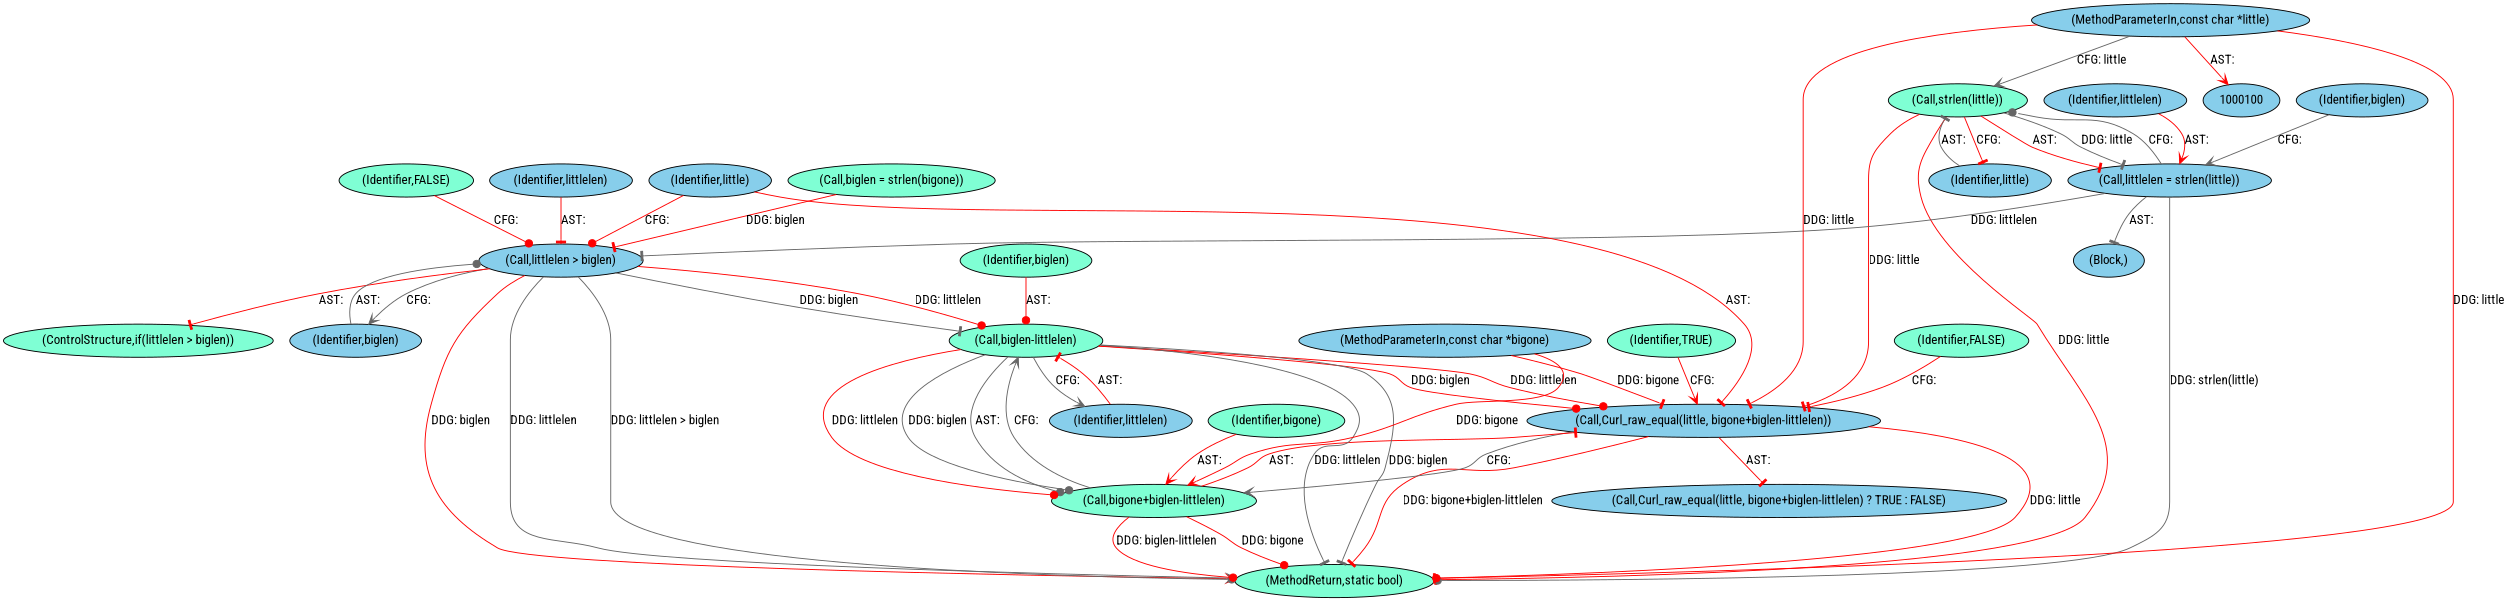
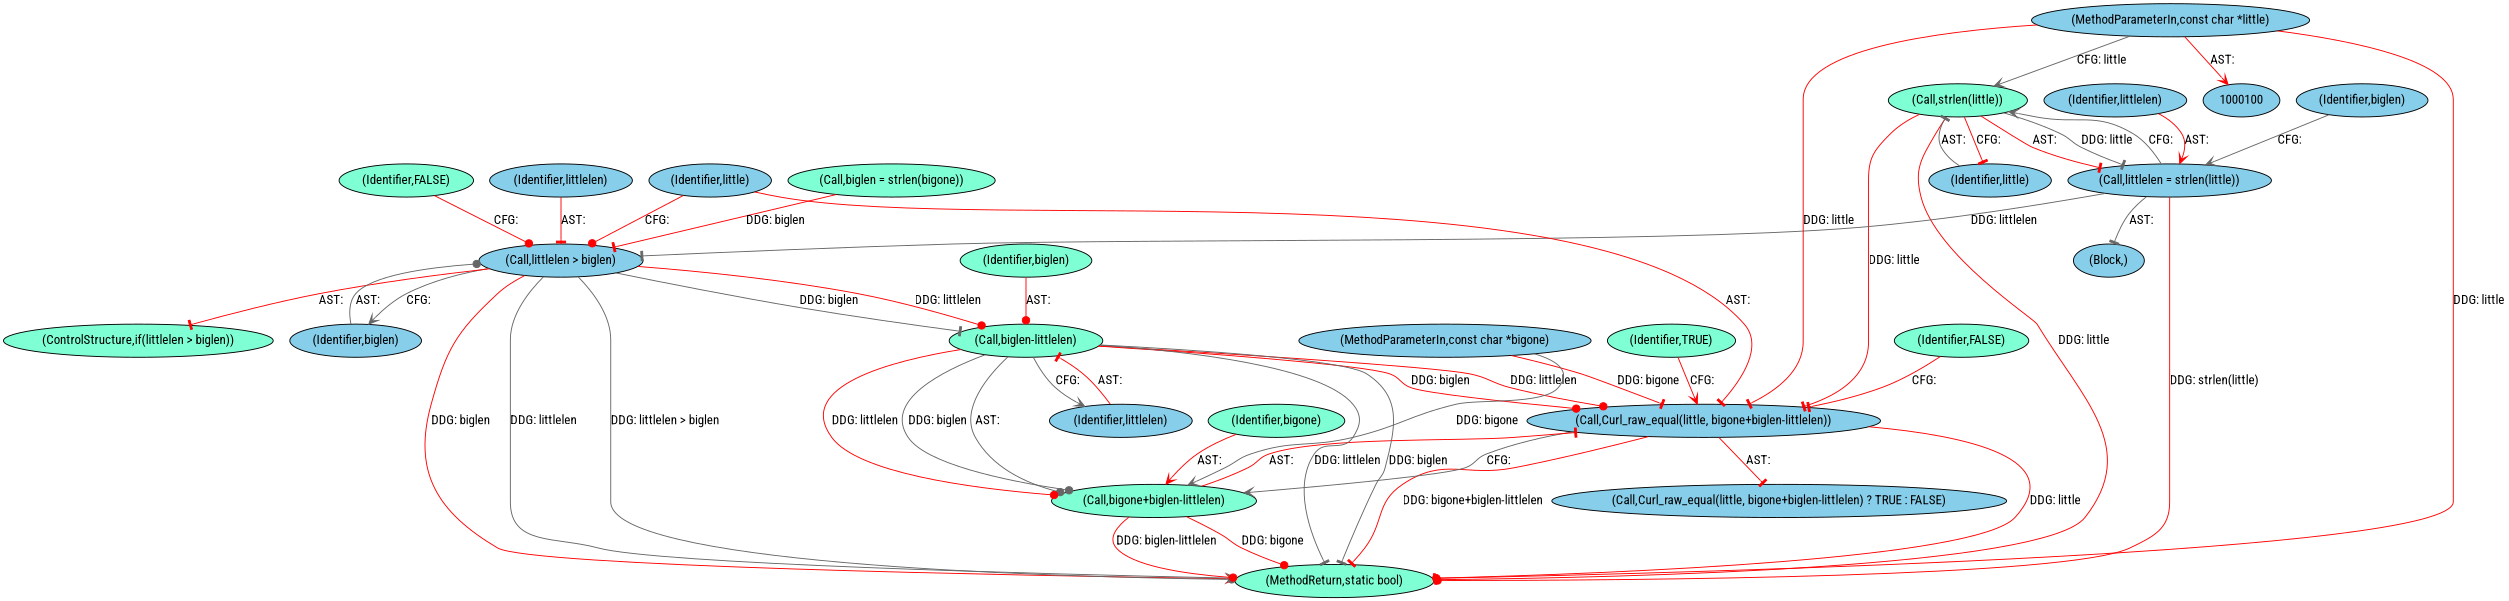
edge "(Call,littlelen = strlen(little))" -> "(Call,strlen(little))": arrowhead dot -> vee
edge "(MethodParameterIn,const char *bigone)" -> "(Call,bigone+biglen-littlelen)": color red -> gray40
edge "(Call,bigone+biglen-littlelen)" -> "(Call,biglen-littlelen)": removed, label "CFG:"
edge "(Call,littlelen = strlen(little))" -> "(MethodReturn,static bool)": color gray40 -> red
